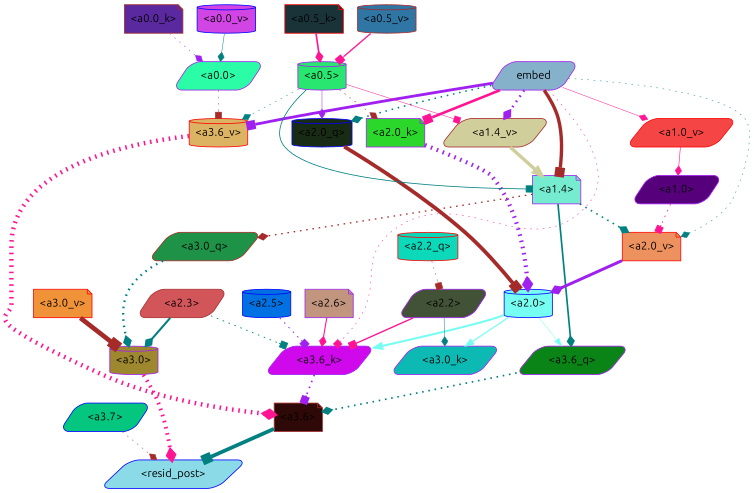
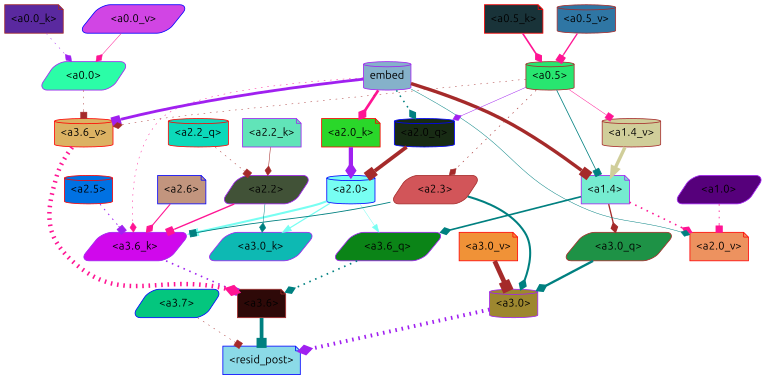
node "<a0.0_v>": shape cylinder -> parallelogram
edge "<a0.0_v>" -> "<a0.0>": color teal -> deeppink
node "<a0.5>": color purple -> brown
node "embed": shape parallelogram -> cylinder
edge "embed" -> "<a1.4_v>": removed
edge "<a0.5>" -> "<a2.0_k>": now "<a0.5>" -> "<a2.3>"
edge "<a0.5>" -> "<a3.6_v>": color teal -> brown
edge "embed" -> "<a2.0_k>": arrowhead box -> diamond
edge "embed" -> "<a2.0_v>": style dotted -> bold
node "<a2.2_k>": added
node "<a2.0_k>": color purple -> red
node "<a1.4_v>": shape parallelogram -> cylinder
node "<a1.0_v>": removed
edge "<a2.0_k>" -> "<a2.0>": style dotted -> bold
edge "<a1.4>" -> "<a3.0_q>": style dotted -> bold
edge "<a1.4>" -> "<a2.0_v>": color teal -> deeppink
edge "embed" -> "<a3.6_k>": arrowhead box -> diamond
edge "<a2.0_v>" -> "<a2.0>": removed
edge "<a3.0_q>" -> "<a3.0>": style dotted -> bold
node "<a2.5>": color blue -> red
node "<a2.6>": color purple -> blue
edge "<a2.3>" -> "<a3.6_k>": style dotted -> bold
edge "<a3.0>" -> "<resid_post>": color deeppink -> purple
edge "<a3.7>" -> "<resid_post>": arrowhead diamond -> box
node "<resid_post>": shape parallelogram -> note
